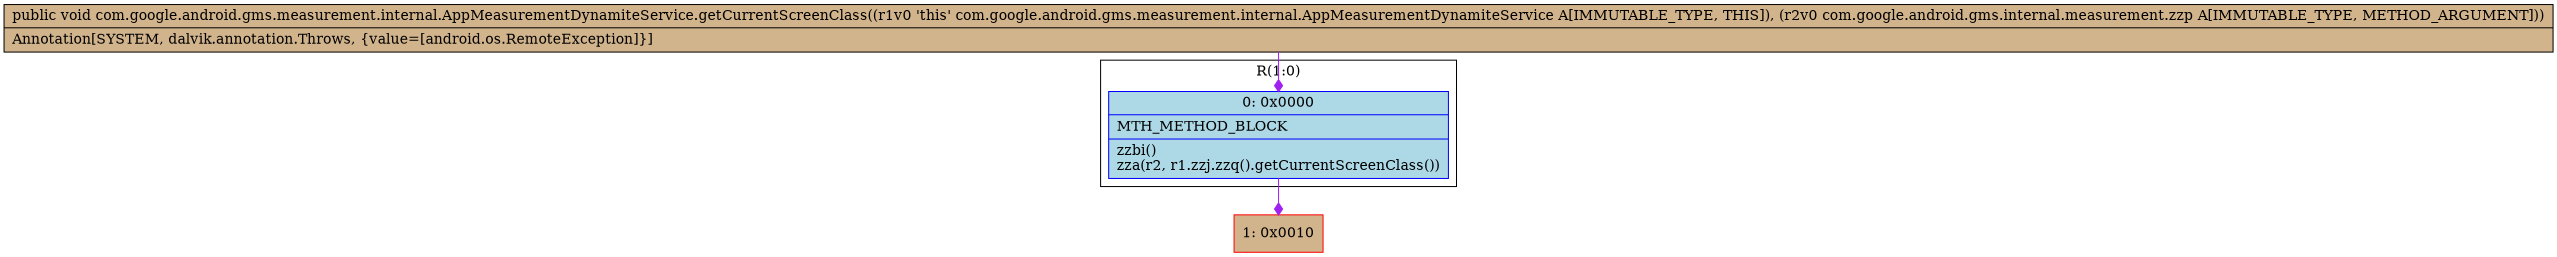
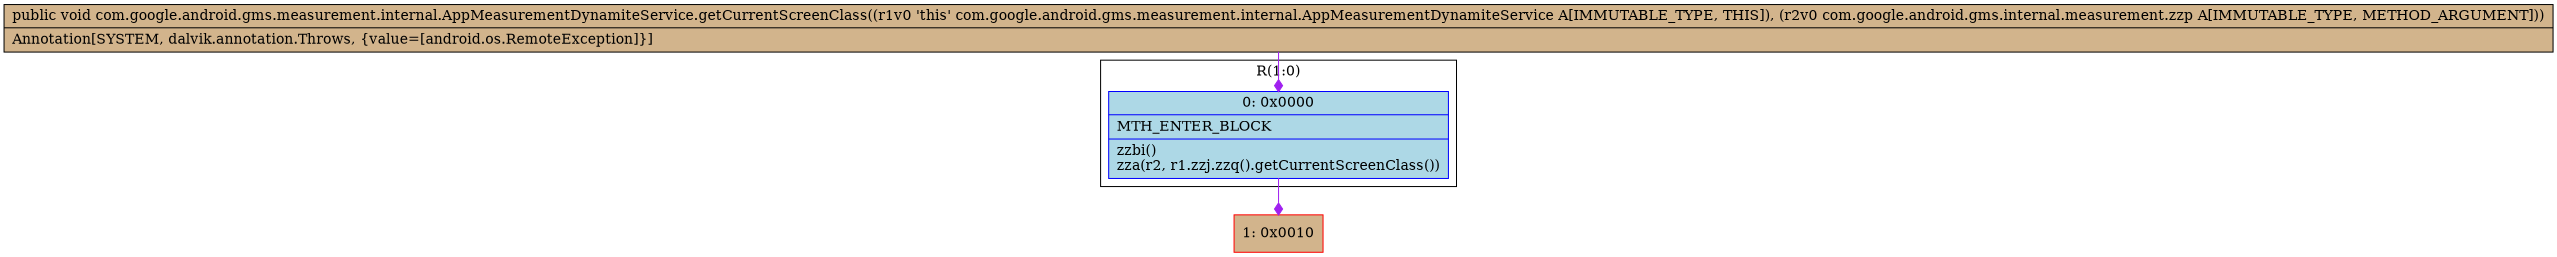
node "0: 0x0000": text "MTH_METHOD_BLOCK" -> "MTH_ENTER_BLOCK"
